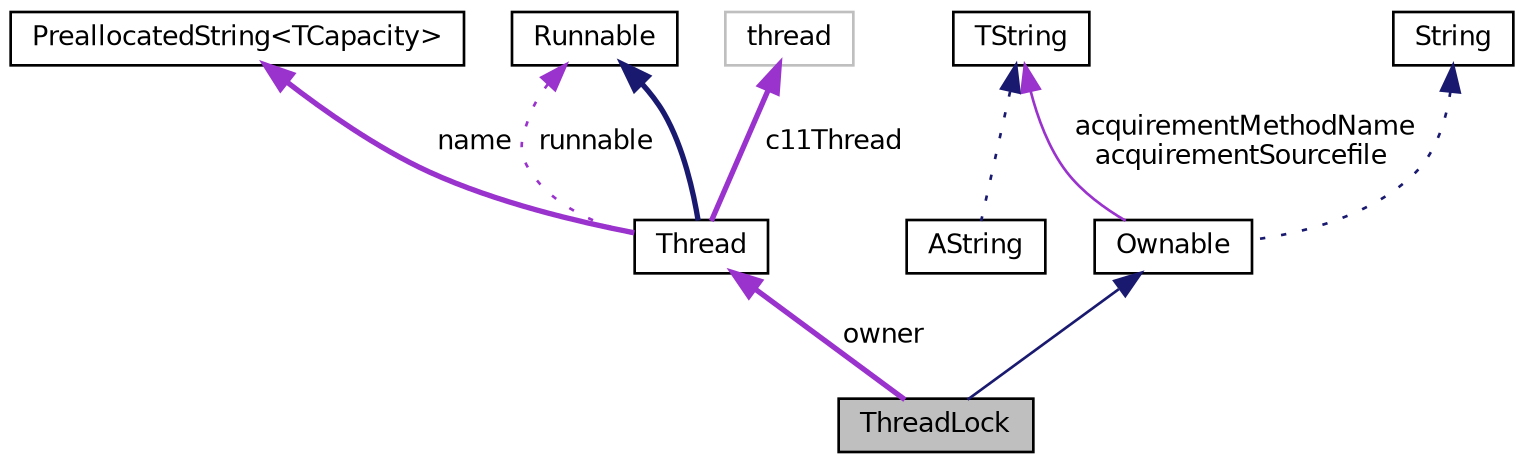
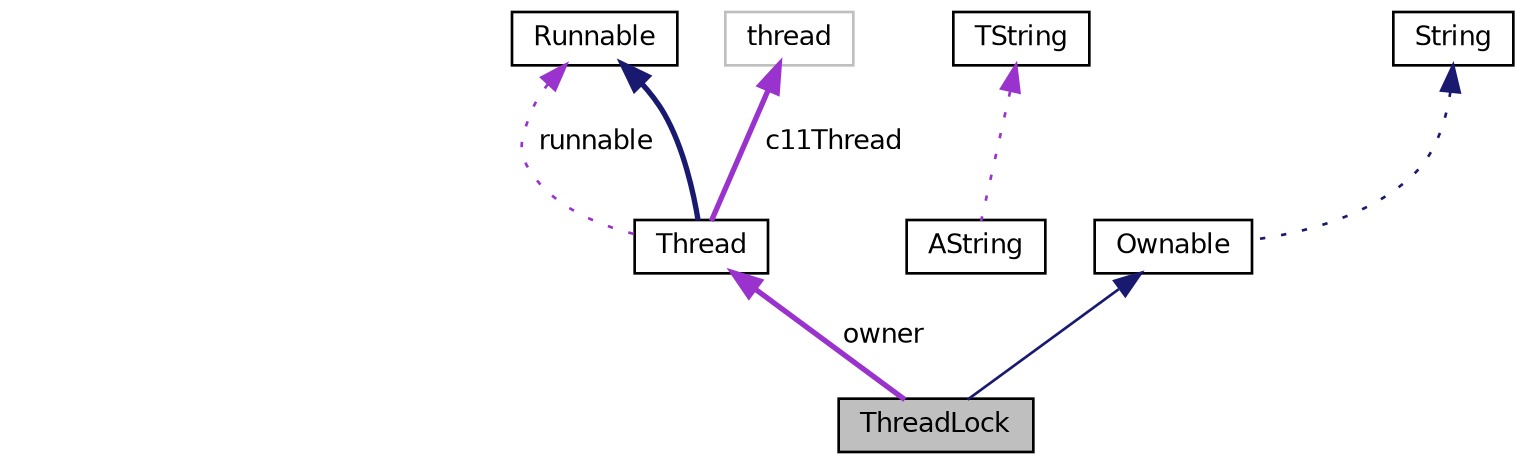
node "PreallocatedString<TCapacity>": removed
edge "AString" -> "TString": color midnightblue -> darkorchid3
edge "Ownable" -> "TString": removed, label "acquirementMethodName acquirementSourcefile"
